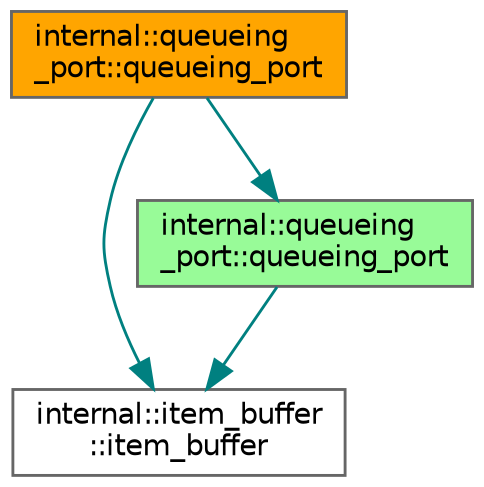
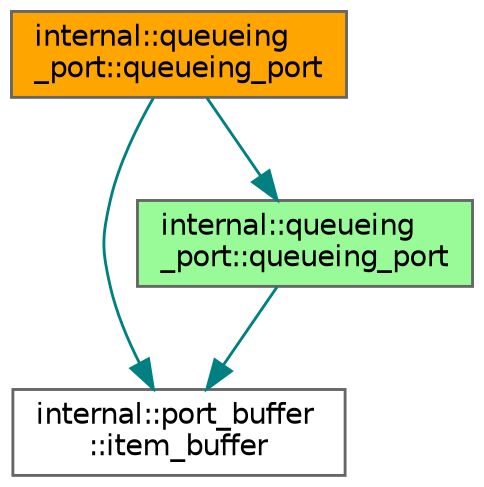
node "internal::item_buffer ::item_buffer": label "internal::item_buffer ::item_buffer" -> "internal::port_buffer ::item_buffer"
